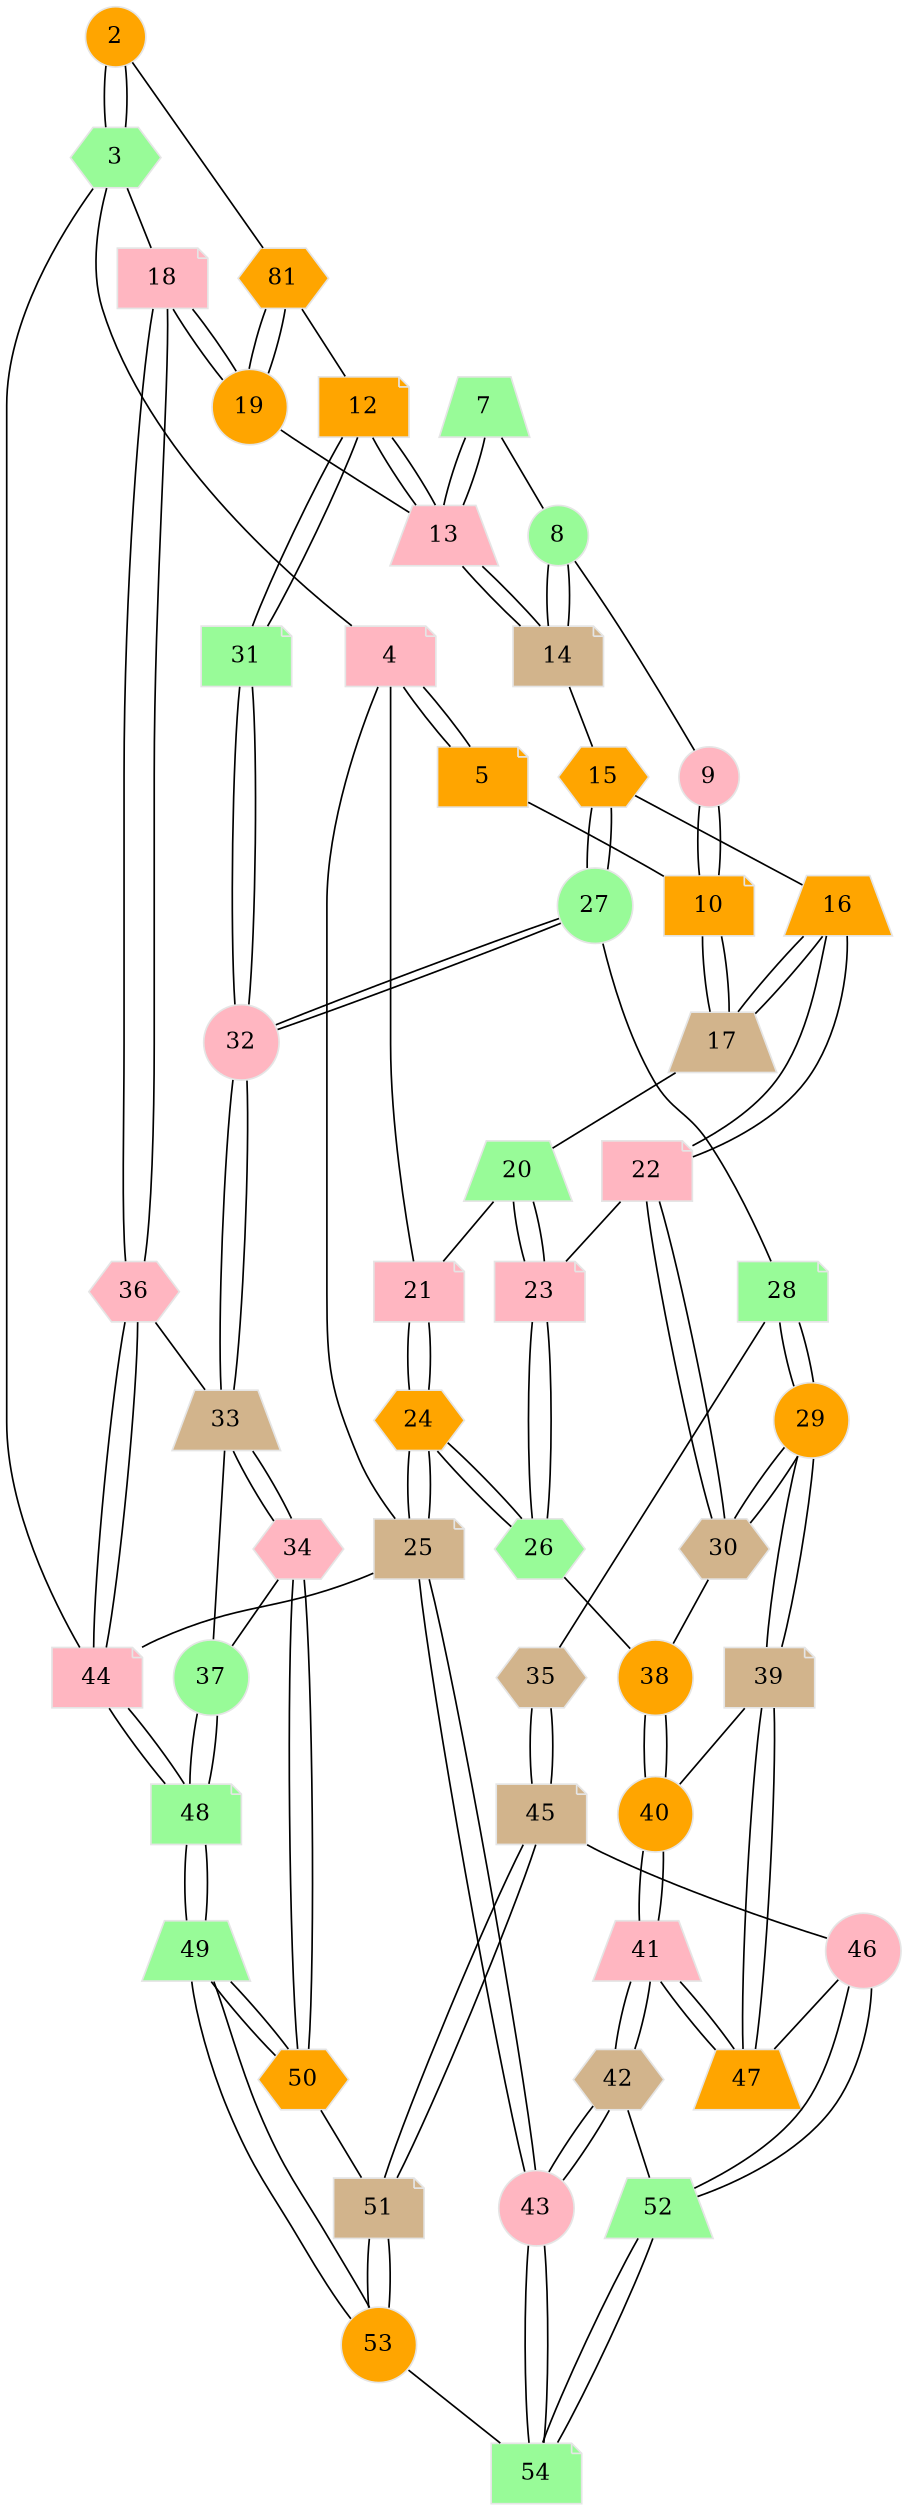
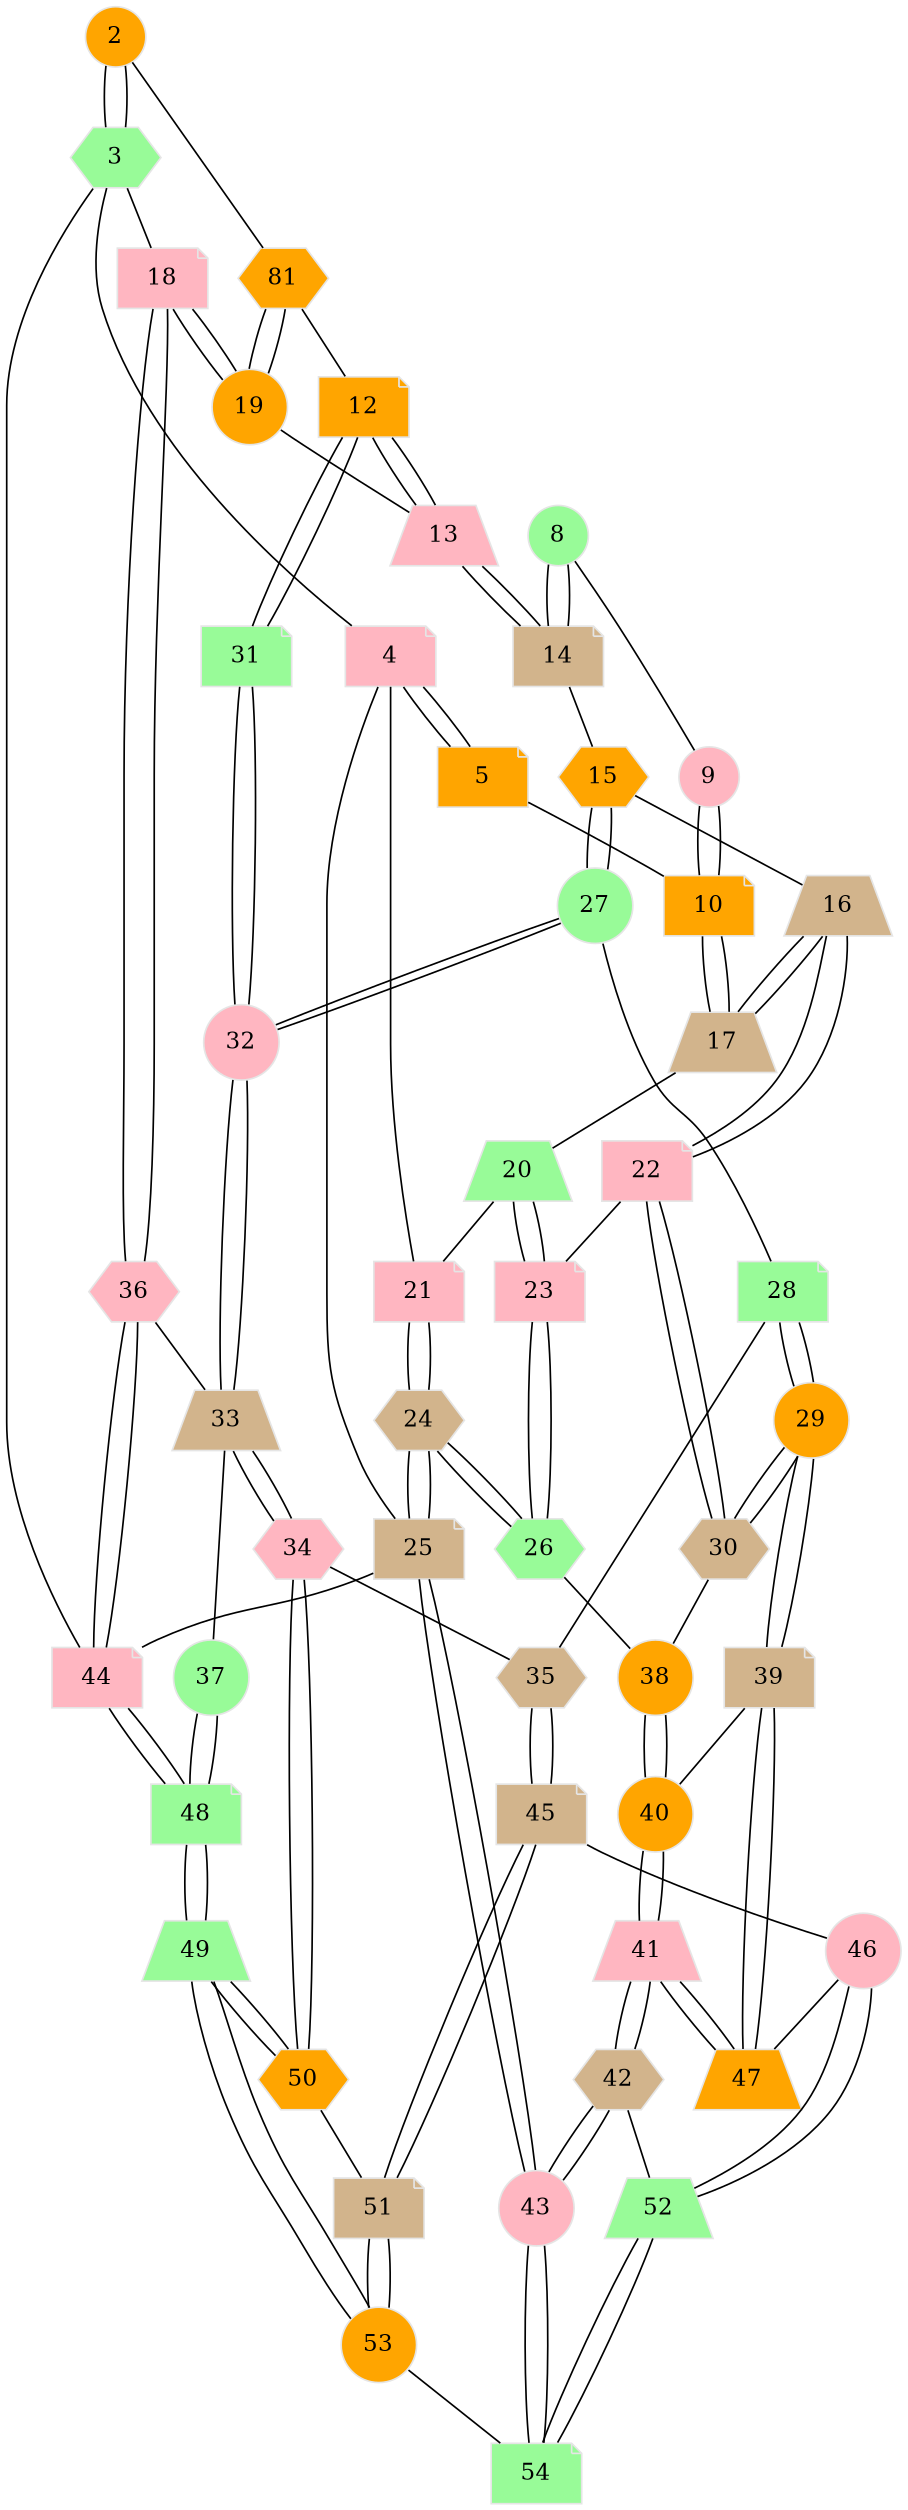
node "7": removed
node "16": fillcolor orange -> tan
node "24": fillcolor orange -> tan
edge "34" -- "37": now "34" -- "35"
